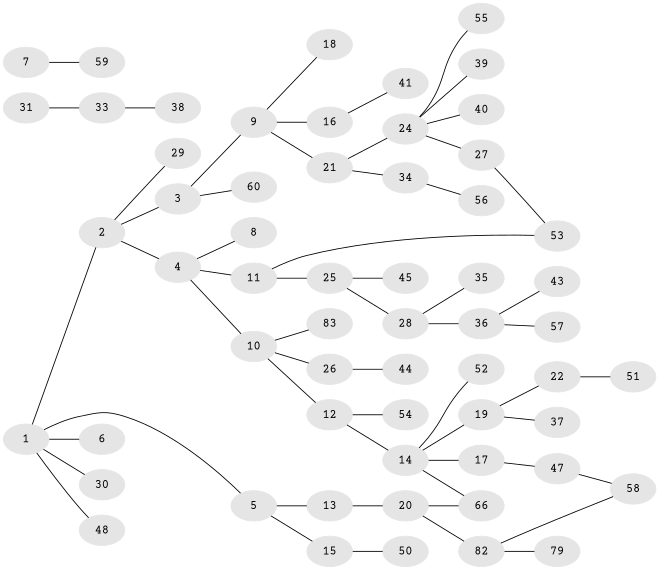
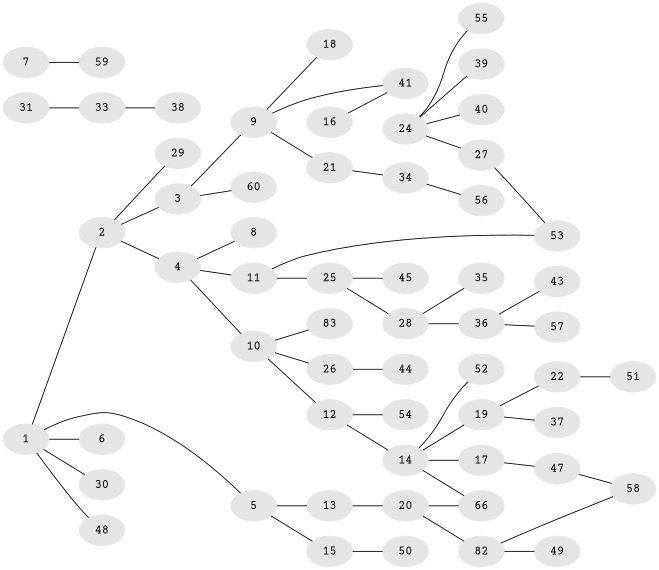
edge "9" -- "16": now "9" -- "41"
edge "24" -- "21": removed
node "79": label "79" -> "49"
